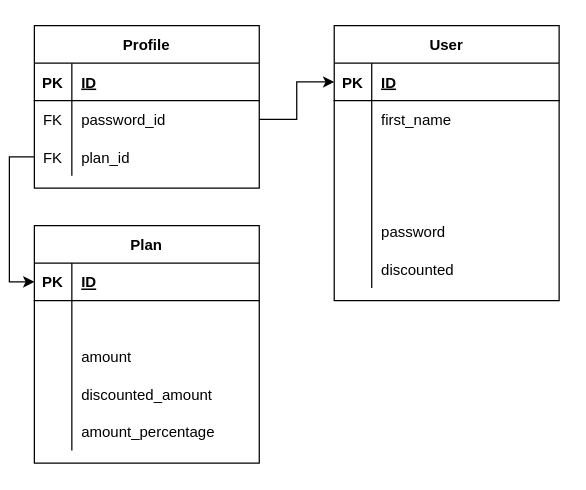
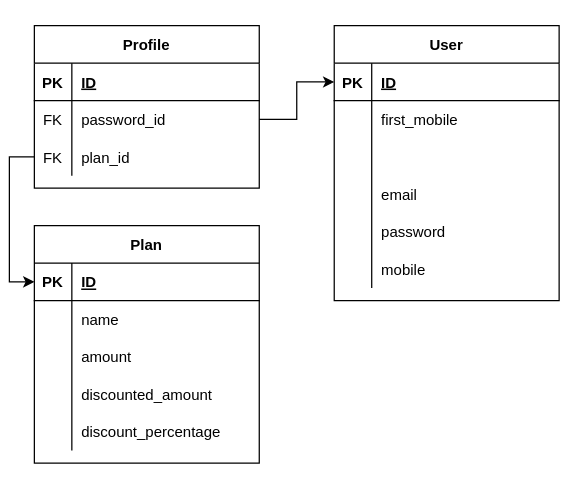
node "first_name": label "first_name" -> "first_mobile"
node "email": added
node "discounted": label "discounted" -> "mobile"
node "name": added
node "amount_percentage": label "amount_percentage" -> "discount_percentage"
